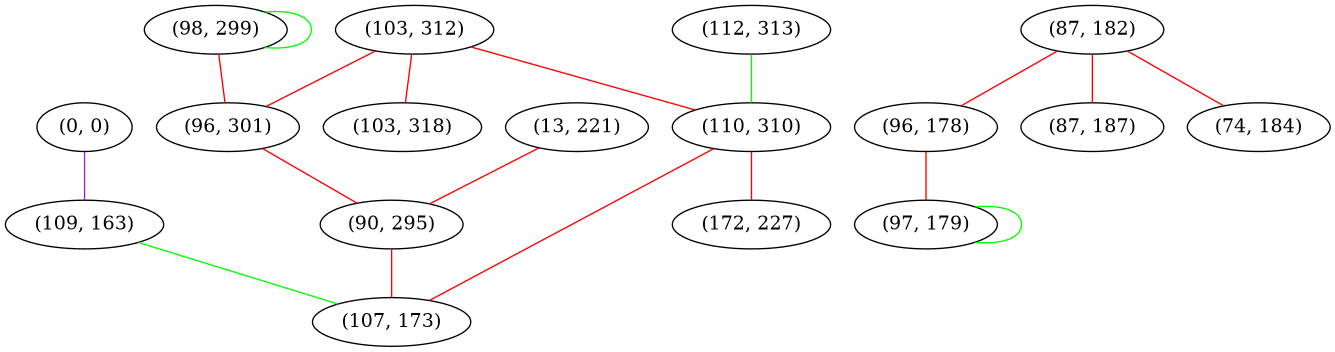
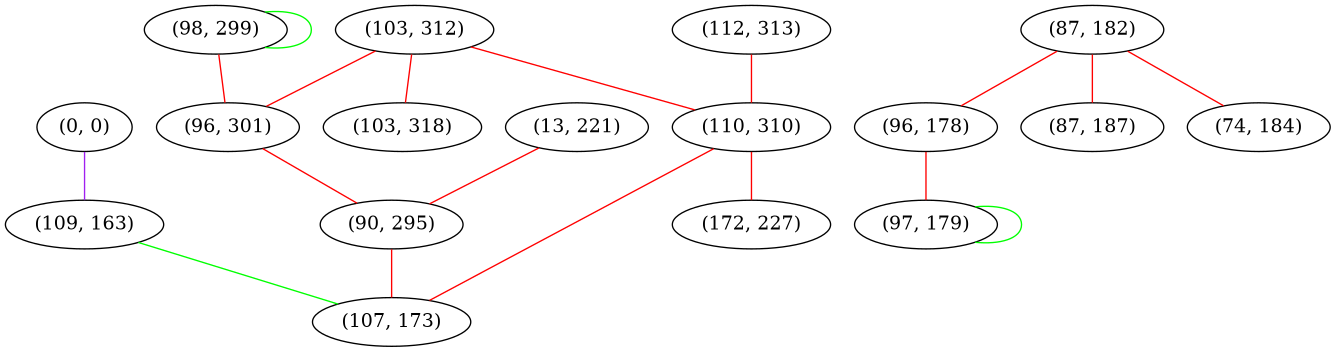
edge "(112, 313)" -- "(110, 310)": color green -> red
